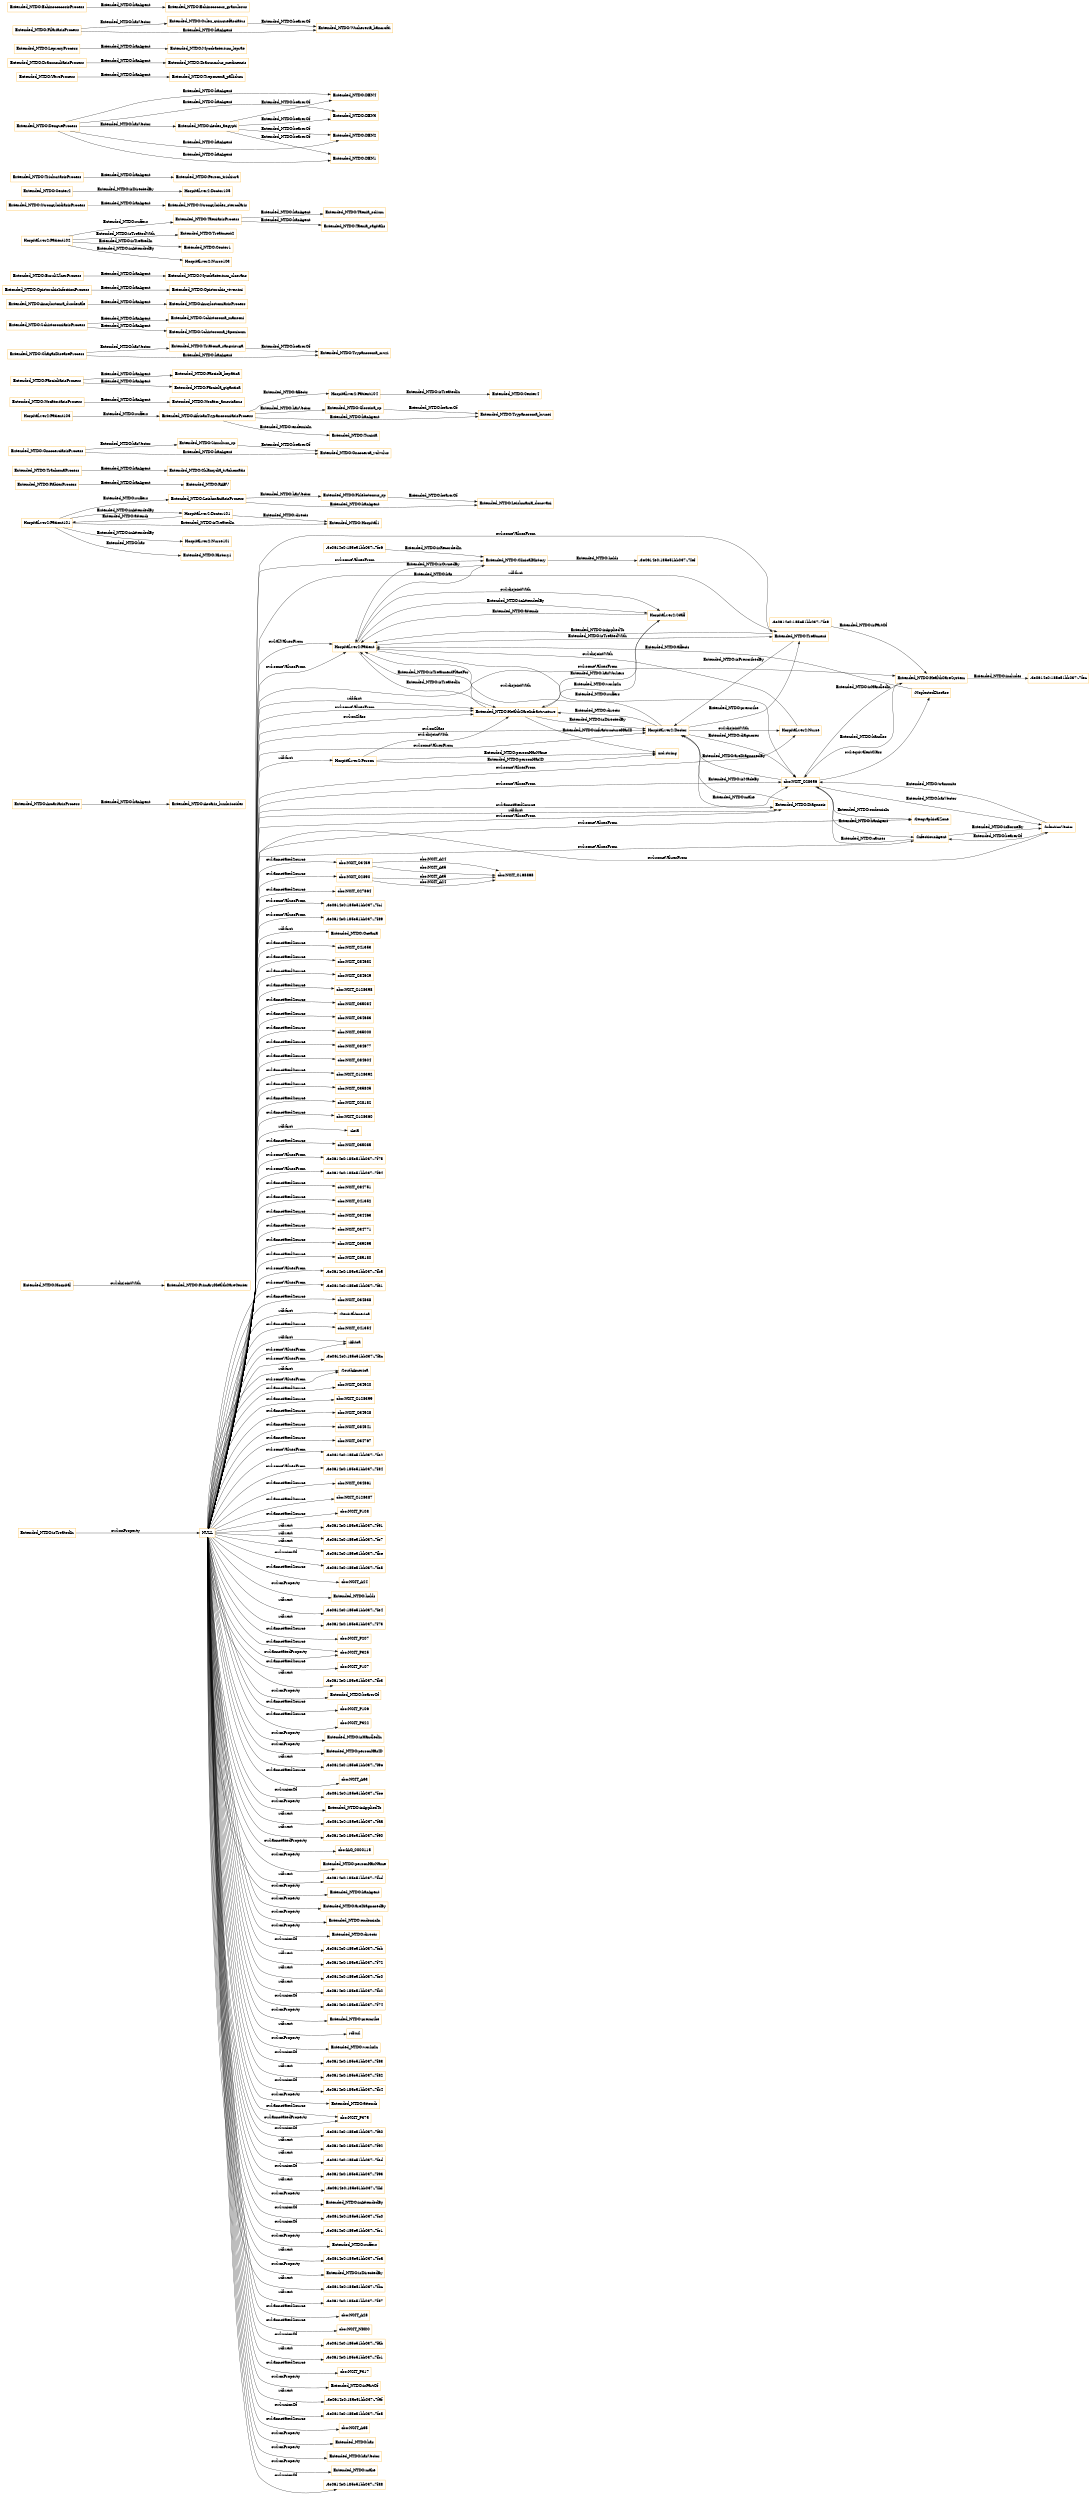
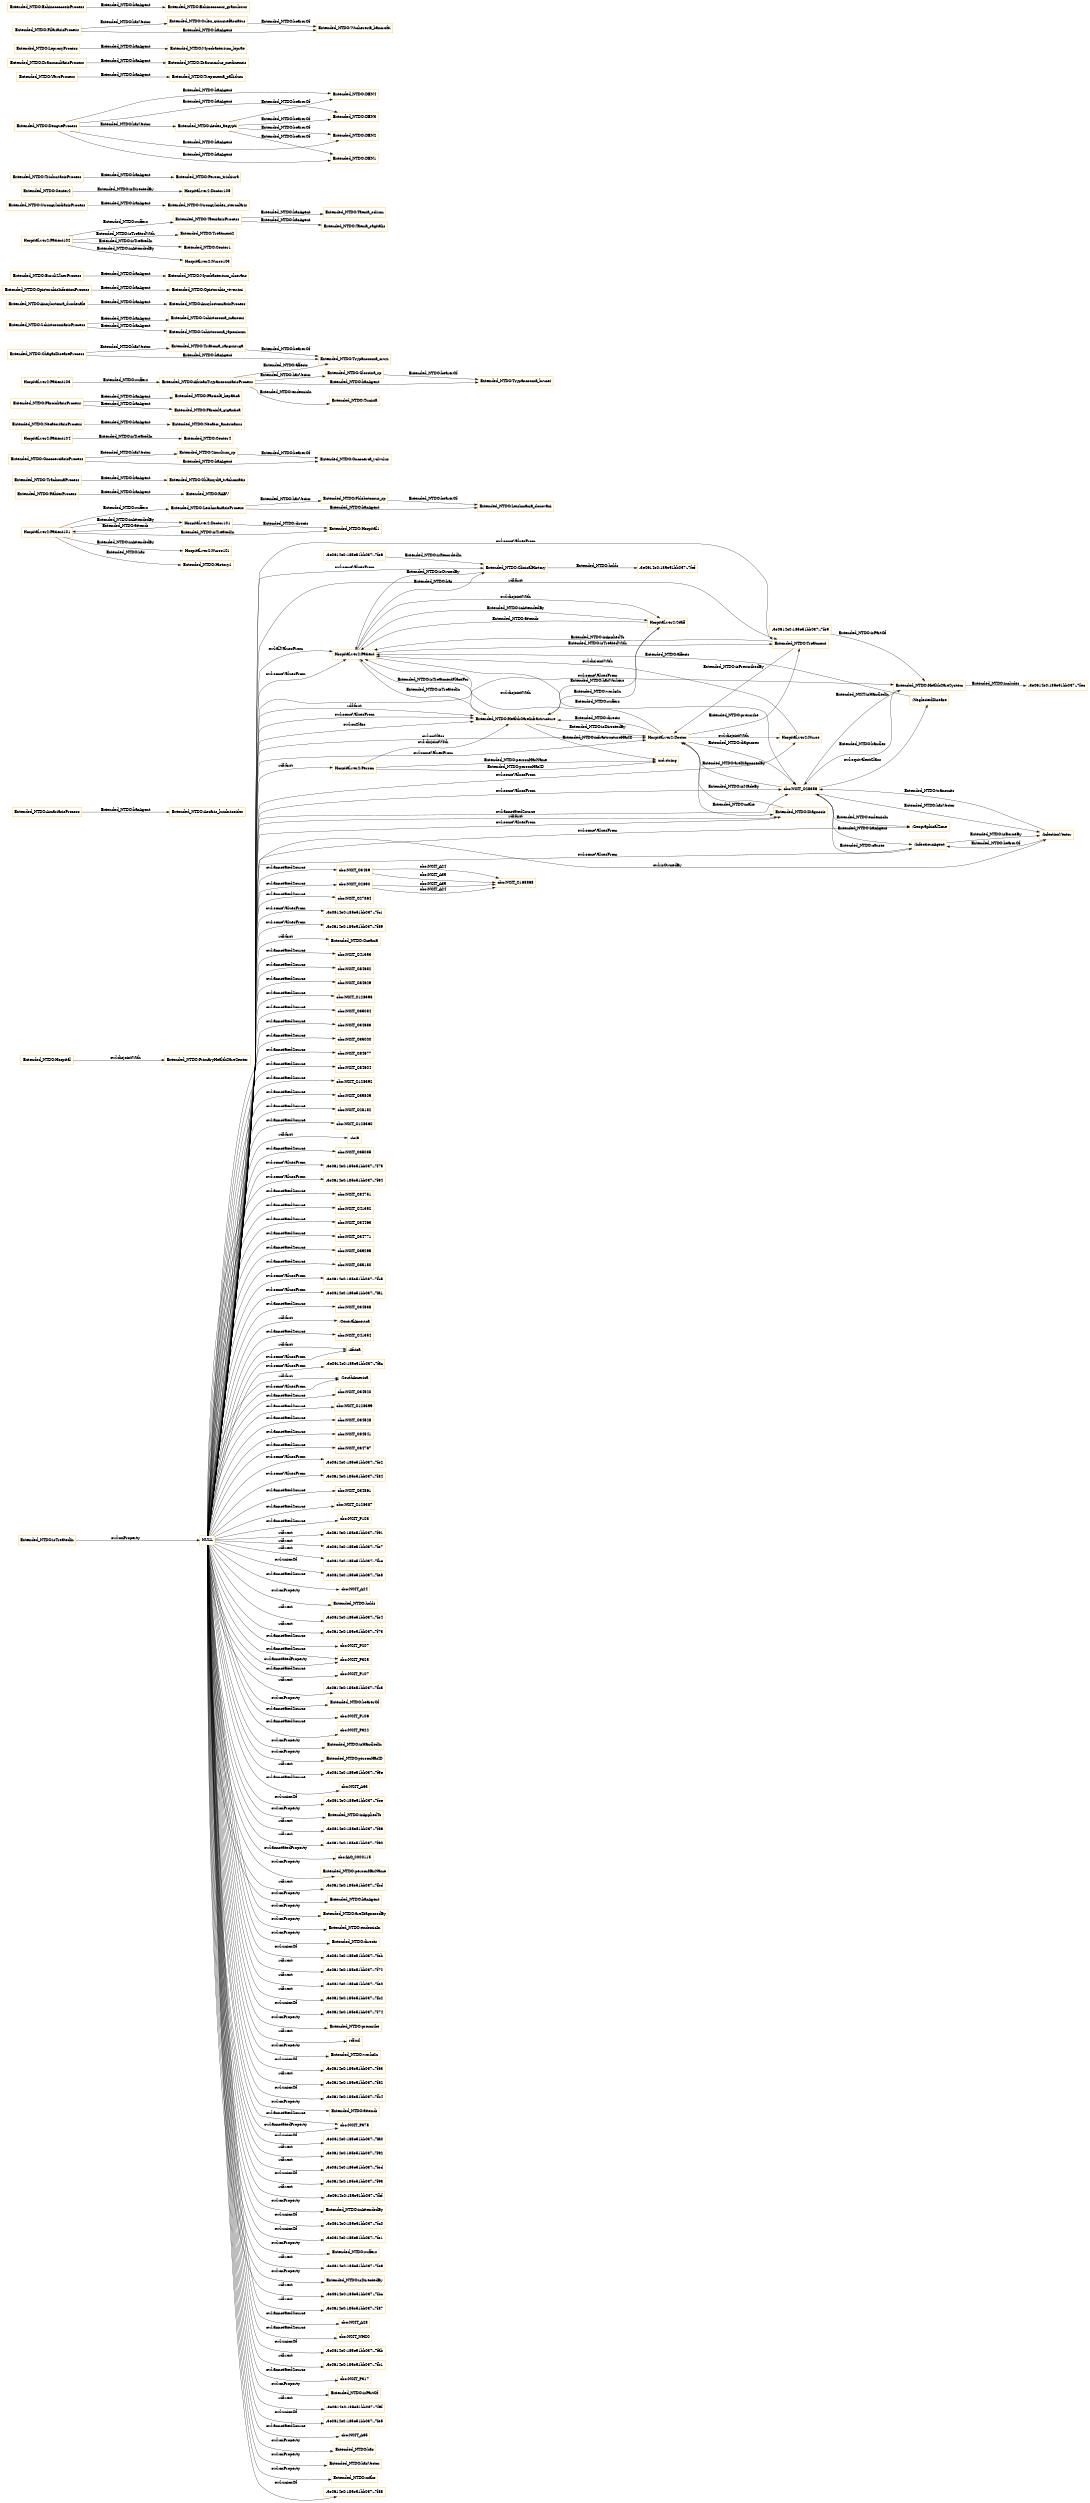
edge "Extended_NTDO:AfricanTrypanosomiasisProcess" -> "Hospital-ver2:Patient104": now "Extended_NTDO:AfricanTrypanosomiasisProcess" -> "Extended_NTDO:Trypanosoma_cruzi"
edge "obo:NCIT_C28356" -> "Extended_NTDO:HealthCareSystem": label "Extended_NTDO:isHandledIn" -> "Extended_NCIT:isHandledIn"
edge "NULL" -> ":InfectionVector": label "owl:someValuesFrom" -> "owl:isOwnedBy"
